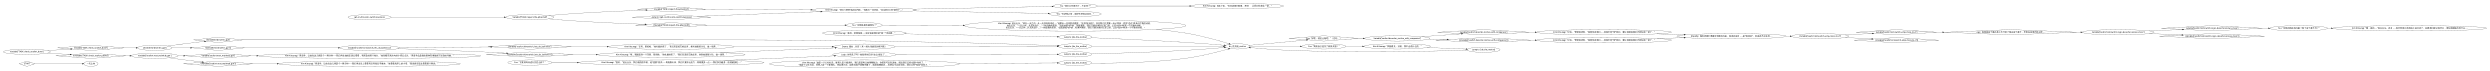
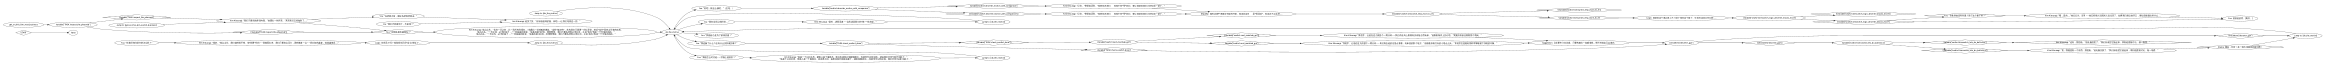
edge "Kim Kitsuragi: “我们只要把他弄回内陆。”他露出一丝坏笑。“其实我们已经做到了……”" -> "You: “我们已经做到了，不是吗？”": now "Kim Kitsuragi: “我们只要把他弄回内陆。”他露出一丝坏笑。“其实我们已经做到了……”" -> "You: “你觉得是他做的吗？”"
node "get_on_this_kim_switch_business": label "get_on_this_kim_switch_business" -> "get_on_this_kim_nest_business"
node "Jump to: [get_on_this_kim_switch_business]": shape diamond -> ellipse
edge "You: “在庆祝之前，最好先把他弄回去。”" -> "Kim Kitsuragi: 他笑了笑。“你应该感到骄傲。来吧——让我们结束这一切。”": added
node "You: 拍拍他的背。[离开。]": added
node "You: “我在尝试让他招供……”": added
node "You: “你觉得是他做的吗？”": shape ellipse -> diamond
node "You: “你觉得他还有问题？除了这个案子外？”": shape ellipse -> diamond
node "Logic: 他觉得这个逃兵身上不只背了现在这个案子。毕竟在这里已经44年……": shape diamond -> ellipse
node "You: “好吧，就这么做吧。”（总结。）": shape diamond -> ellipse
node "You: “我还漏了什么？还有什么没所做的事？”": added
node "Suggestion: 没必要专门去法庭。只要构建出一条瞄准线，剩下的他自己会做完。": added
node "do_优先级_motive": label "do_优先级_motive" -> "do_the_motive"
node "Kim Kitsuragi: “我能看见，没错。我不会说什么的。”": removed
node "Kim Kitsuragi: “还有，那把枪。”他礼貌的笑了。“我们应该把它捡起来，拿到他面前讨论。做一场秀。”": shape ellipse -> diamond
edge "Kim Kitsuragi: “还有，那把枪。”他礼貌的笑了。“我们应该把它捡起来，拿到他面前讨论。做一场秀。”" -> "Drama: 遵命，长官！来一场大张旗鼓的审问吧！": removed
node "Drama: 遵命，长官！来一场大张旗鼓的审问吧！": shape ellipse -> diamond
node "You: “我该怎么对付他——才能让他招供？”": added
node "一天之内": label "一天之内" -> "input"
